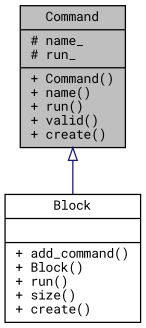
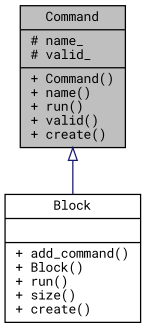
node "Command": text "# run_" -> "# valid_"
